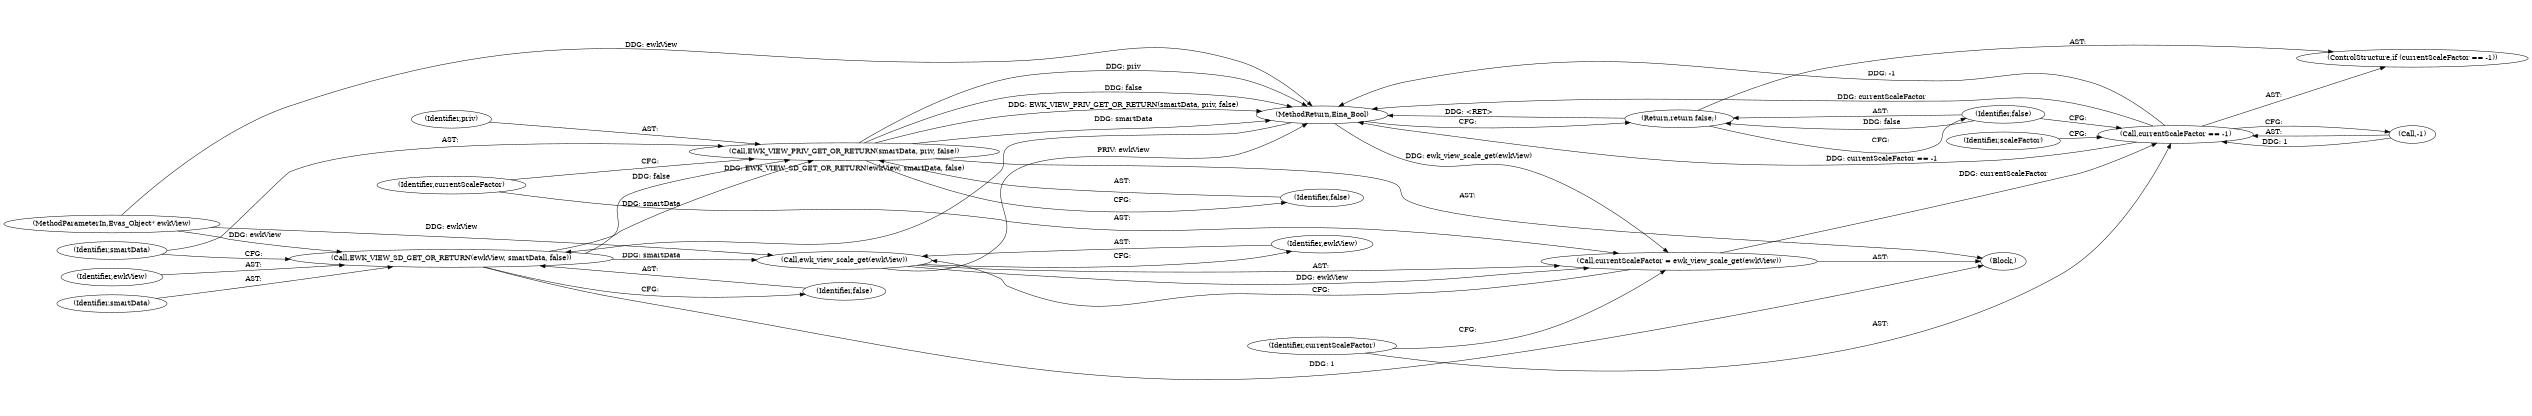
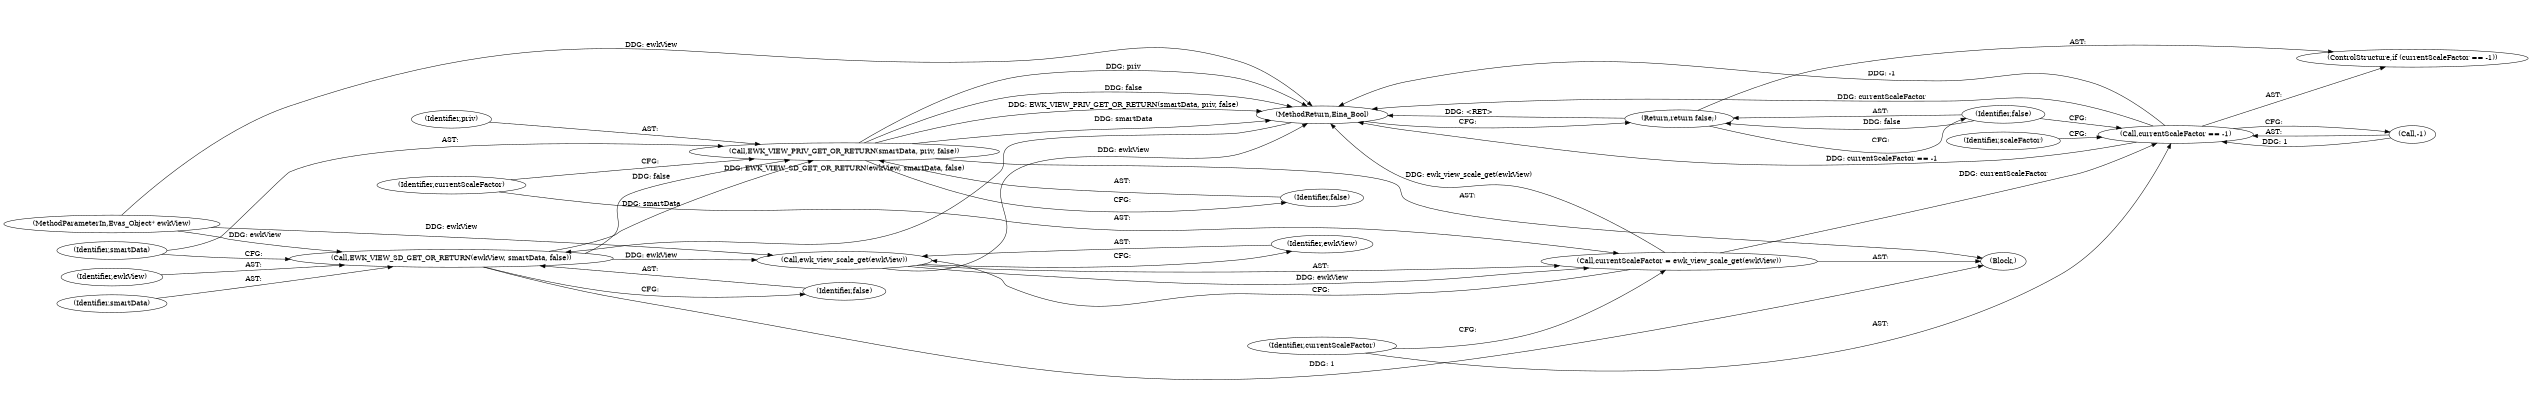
edge "(Call,ewk_view_scale_get(ewkView))" -> "(MethodReturn,Eina_Bool)": label "PRIV: ewkView" -> "DDG: ewkView"
edge "(MethodReturn,Eina_Bool)" -> "(Call,currentScaleFactor = ewk_view_scale_get(ewkView))": reversed
edge "(Call,EWK_VIEW_SD_GET_OR_RETURN(ewkView, smartData, false))" -> "(Call,ewk_view_scale_get(ewkView))": label "DDG: smartData" -> "DDG: ewkView"
